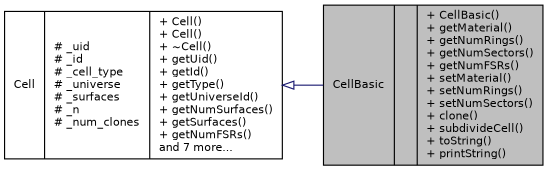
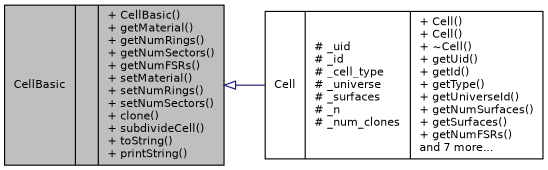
edge "CellBasic" -> "Cell": reversed
